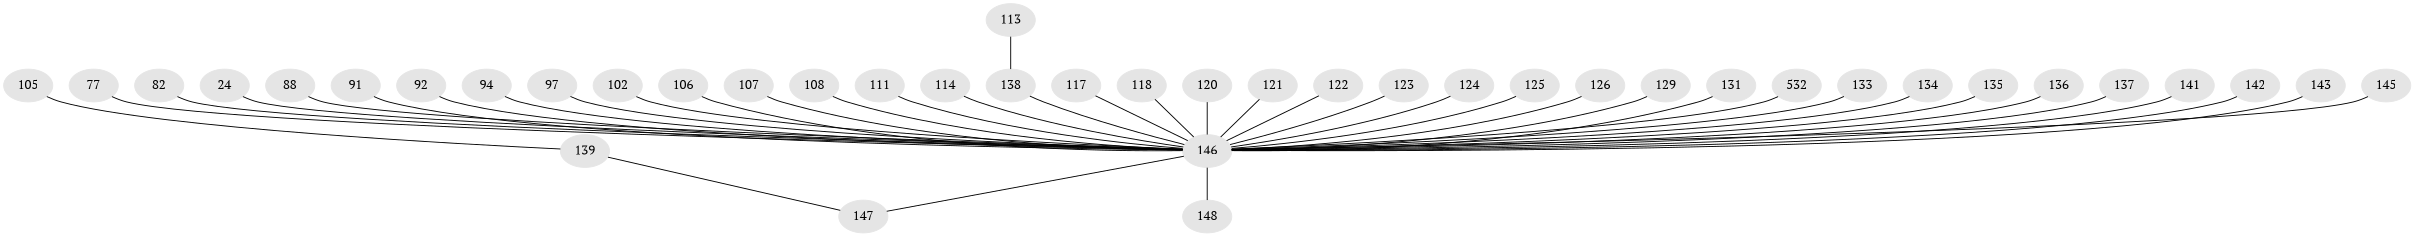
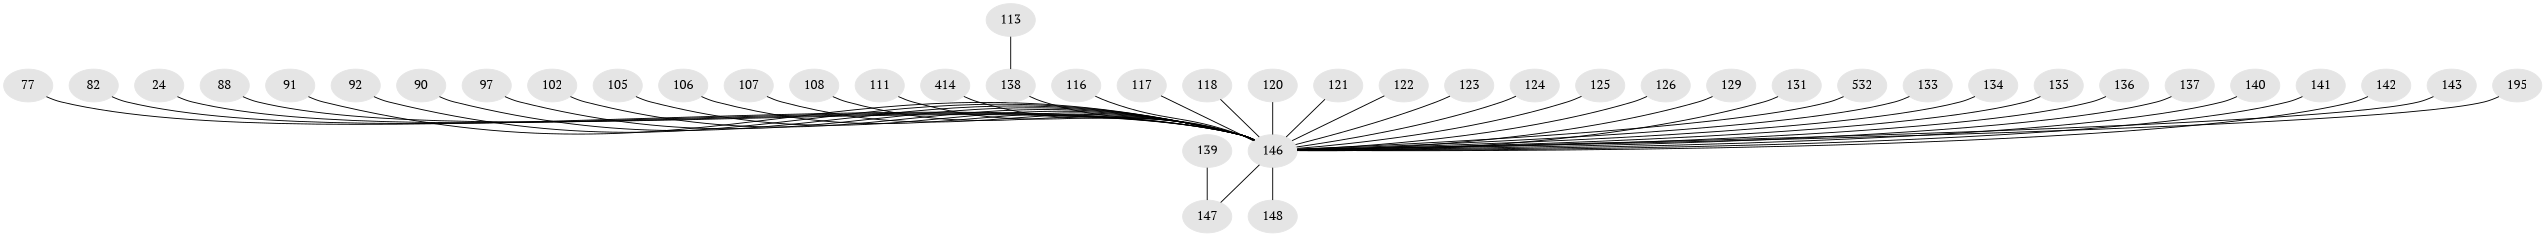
node "94": label "94" -> "90"
node "114": label "114" -> "414"
node "116": added
node "140": added
node "145": label "145" -> "195"
edge "105" -- "139": now "105" -- "146"
